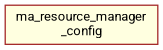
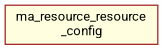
node "ma_resource_manager _config": label "ma_resource_manager _config" -> "ma_resource_resource _config"
